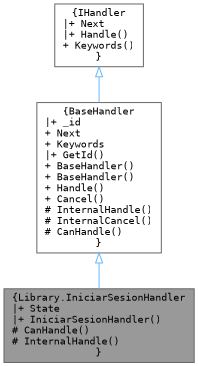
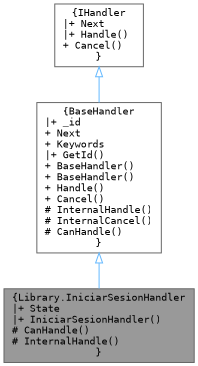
node "{IHandler |+ Next |+ Handle() + Keywords() }": label "{IHandler |+ Next |+ Handle() + Keywords() }" -> "{IHandler |+ Next |+ Handle() + Cancel() }"
